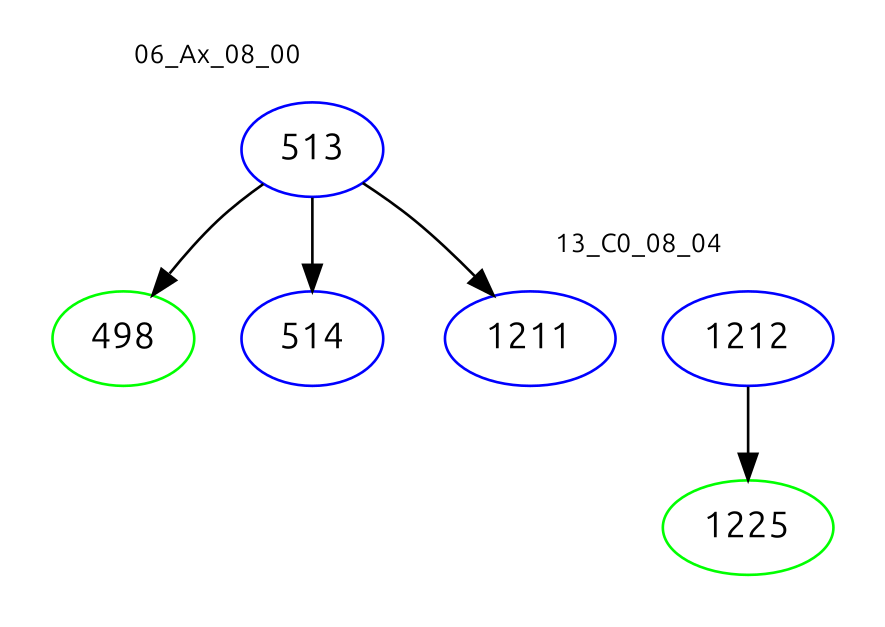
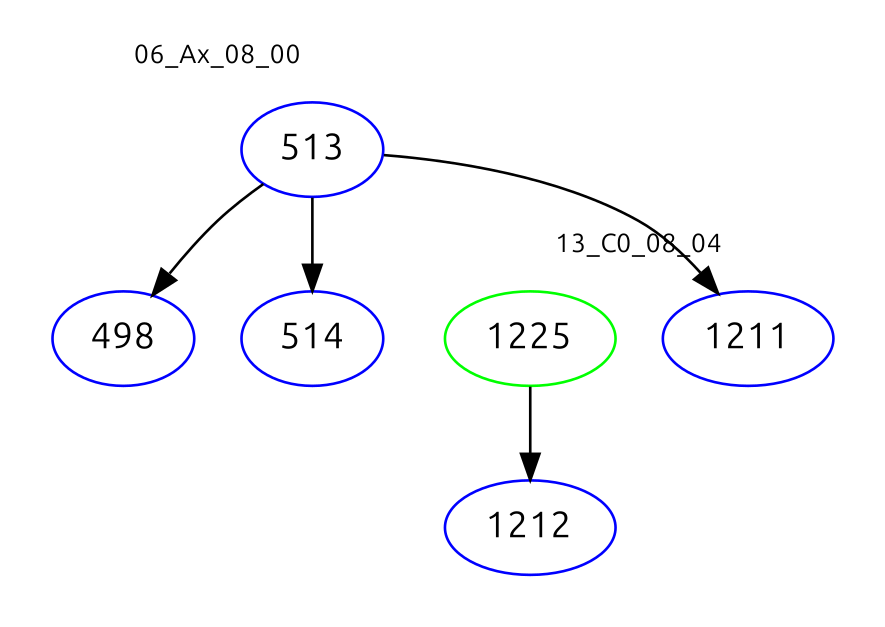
node "498": color green -> blue
edge "1212" -> "1225": reversed
